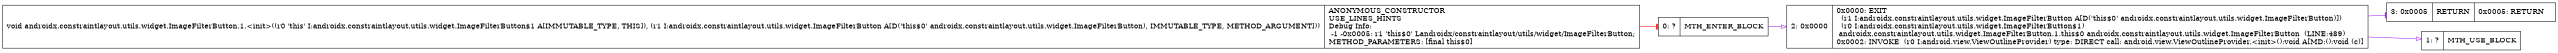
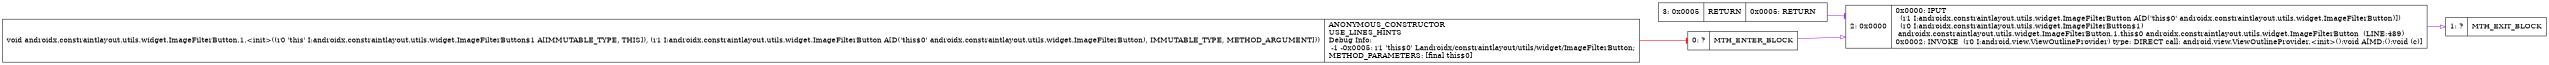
node "2: 0x0000": text "0x0000: EXIT" -> "0x0000: IPUT"
edge "2: 0x0000" -> "3: 0x0005": reversed
node "1: ?": text "MTH_USE_BLOCK" -> "MTH_EXIT_BLOCK"
